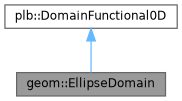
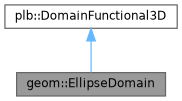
node "plb::DomainFunctional0D": label "plb::DomainFunctional0D" -> "plb::DomainFunctional3D"
